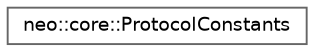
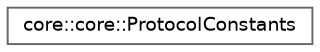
node "neo::core::ProtocolConstants": label "neo::core::ProtocolConstants" -> "core::core::ProtocolConstants"
